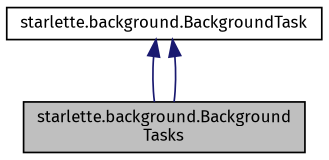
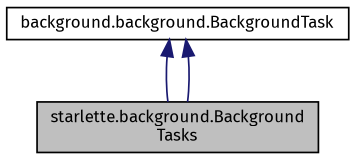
node "starlette.background.BackgroundTask": label "starlette.background.BackgroundTask" -> "background.background.BackgroundTask"
